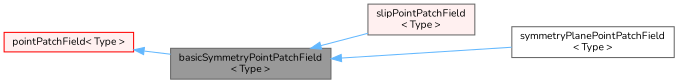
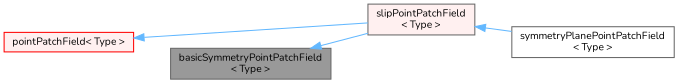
edge "basicSymmetryPointPatchField < Type >" -> "pointPatchField< Type >": now "slipPointPatchField < Type >" -> "pointPatchField< Type >"
edge "symmetryPlanePointPatchField < Type >" -> "basicSymmetryPointPatchField < Type >": now "symmetryPlanePointPatchField < Type >" -> "slipPointPatchField < Type >"
